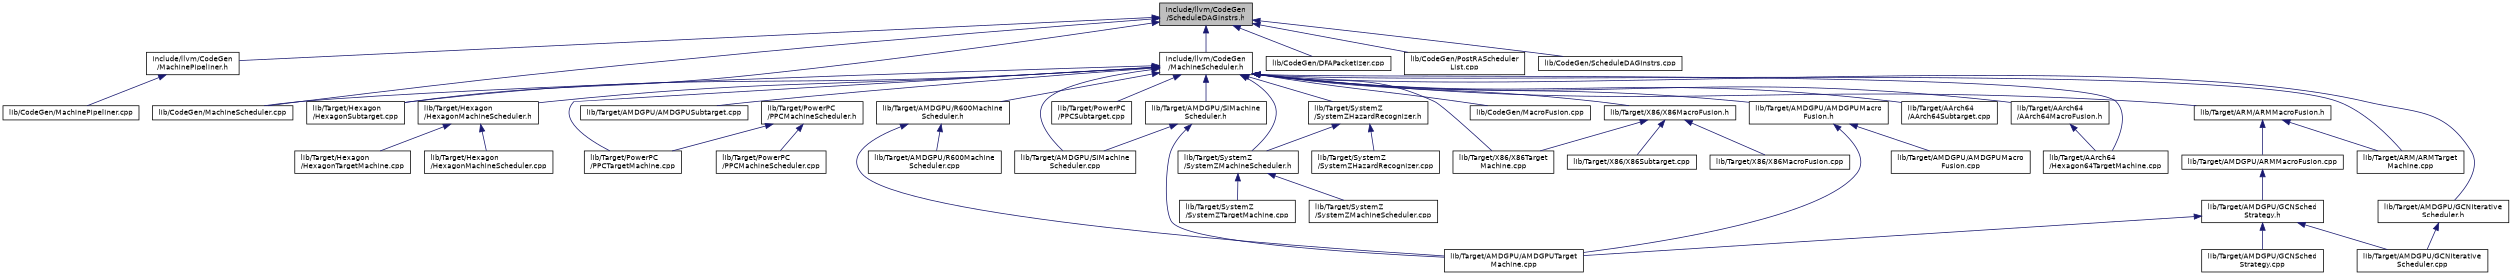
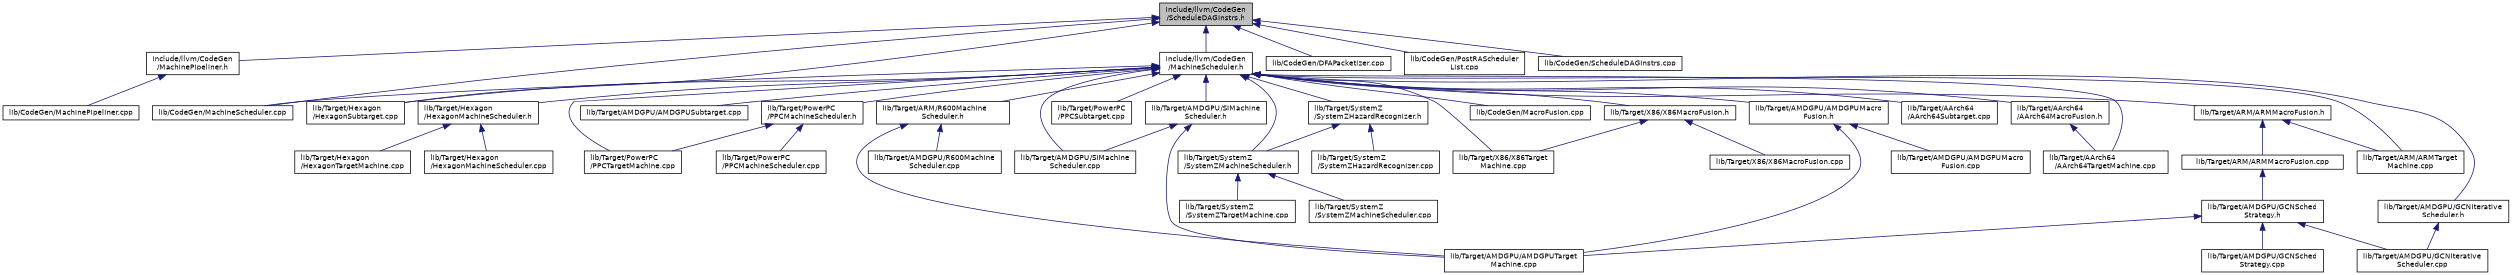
edge "lib/Target/PowerPC /PPCMachineScheduler.h" -> "include/llvm/CodeGen /MachineScheduler.h": added
node "lib/Target/AMDGPU/R600Machine Scheduler.h": label "lib/Target/AMDGPU/R600Machine Scheduler.h" -> "lib/Target/ARM/R600Machine Scheduler.h"
node "lib/Target/X86/X86Subtarget.cpp": removed
node "lib/Target/AArch64 /Hexagon64TargetMachine.cpp": label "lib/Target/AArch64 /Hexagon64TargetMachine.cpp" -> "lib/Target/AArch64 /AArch64TargetMachine.cpp"
node "lib/Target/AMDGPU/ARMMacroFusion.cpp": label "lib/Target/AMDGPU/ARMMacroFusion.cpp" -> "lib/Target/ARM/ARMMacroFusion.cpp"
